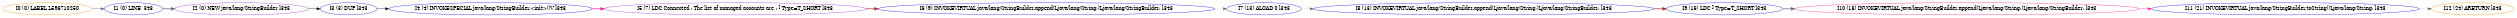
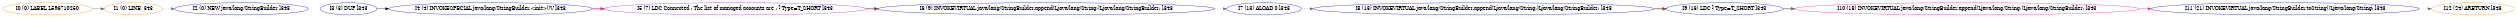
node "I1 (0) LINE  343": color blue -> darkorange
edge "I1 (0) LINE  343" -> "I2 (0) NEW java/lang/StringBuilder l343": style bold -> dotted
node "I2 (0) NEW java/lang/StringBuilder l343": color purple -> blue
edge "I2 (0) NEW java/lang/StringBuilder l343" -> "I3 (3) DUP l343": removed
